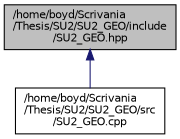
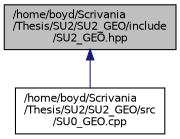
node "/home/boyd/Scrivania /Thesis/SU2/SU2_GEO/src /SU2_GEO.cpp": label "/home/boyd/Scrivania /Thesis/SU2/SU2_GEO/src /SU2_GEO.cpp" -> "/home/boyd/Scrivania /Thesis/SU2/SU2_GEO/src /SU0_GEO.cpp"
